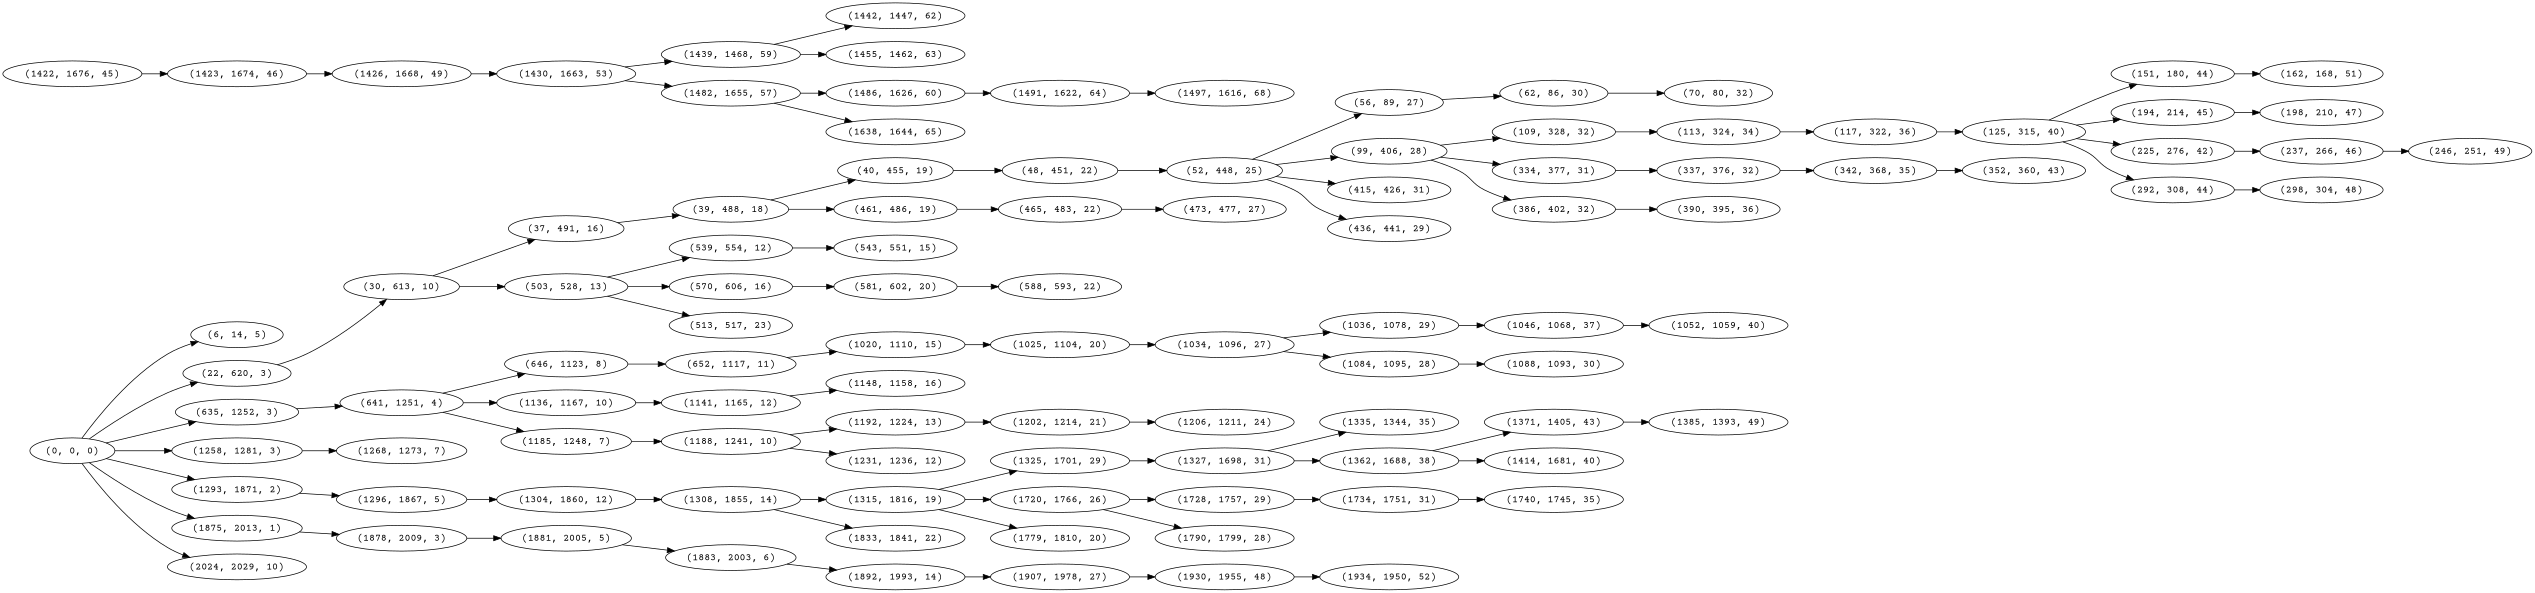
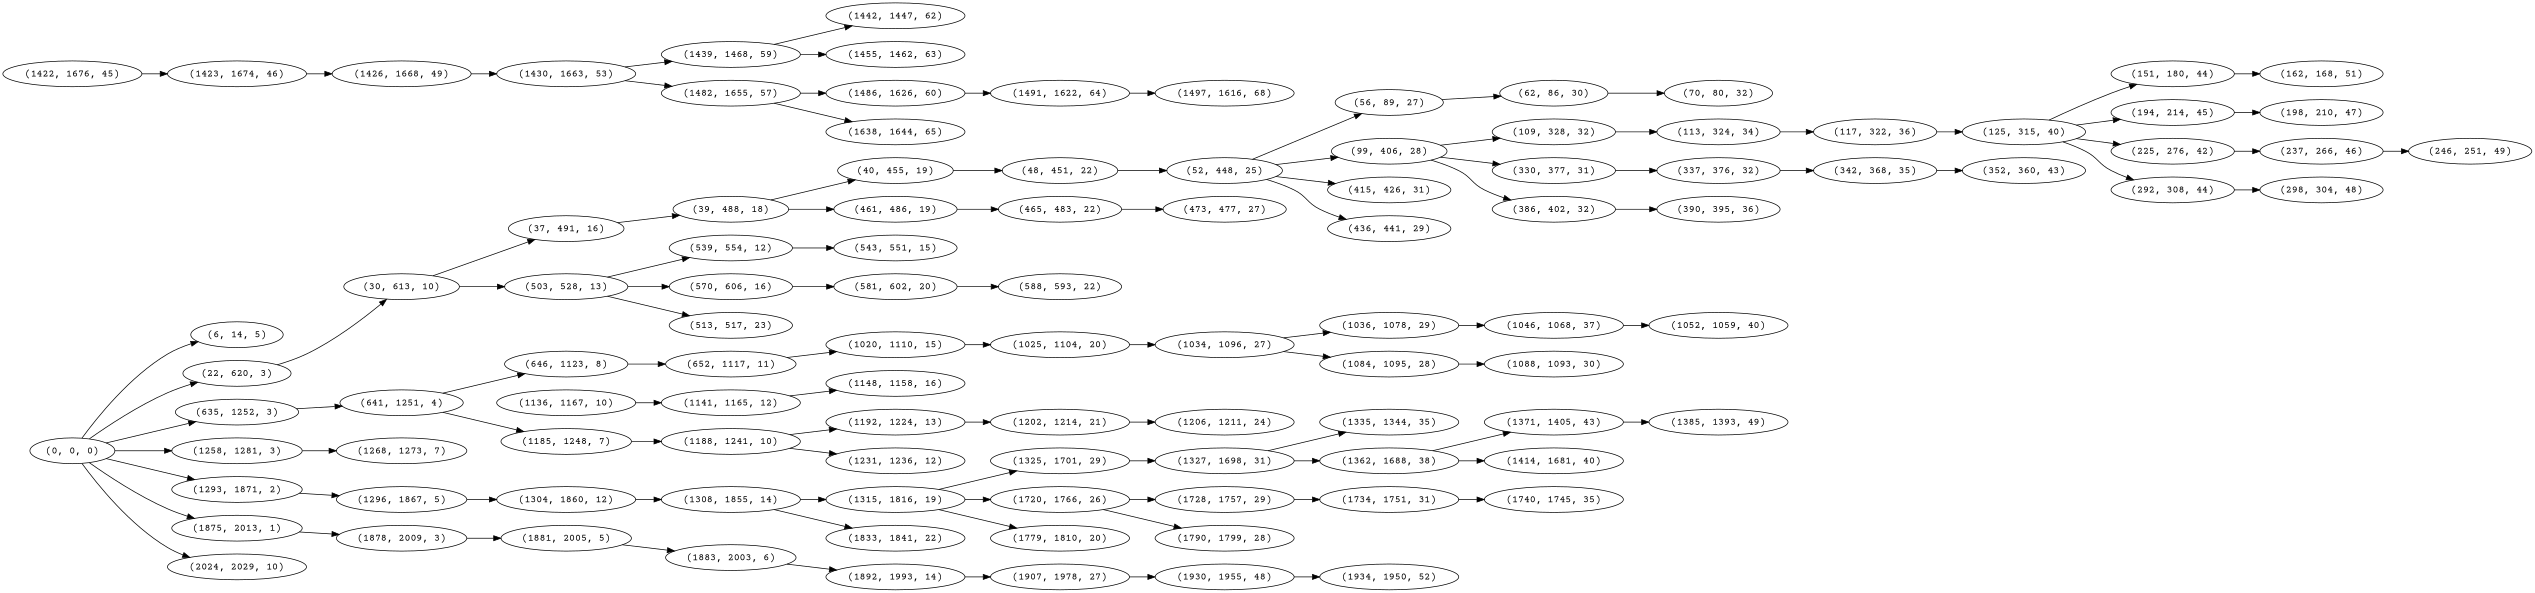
node "(334, 377, 31)": label "(334, 377, 31)" -> "(330, 377, 31)"
edge "(641, 1251, 4)" -> "(1136, 1167, 10)": removed
